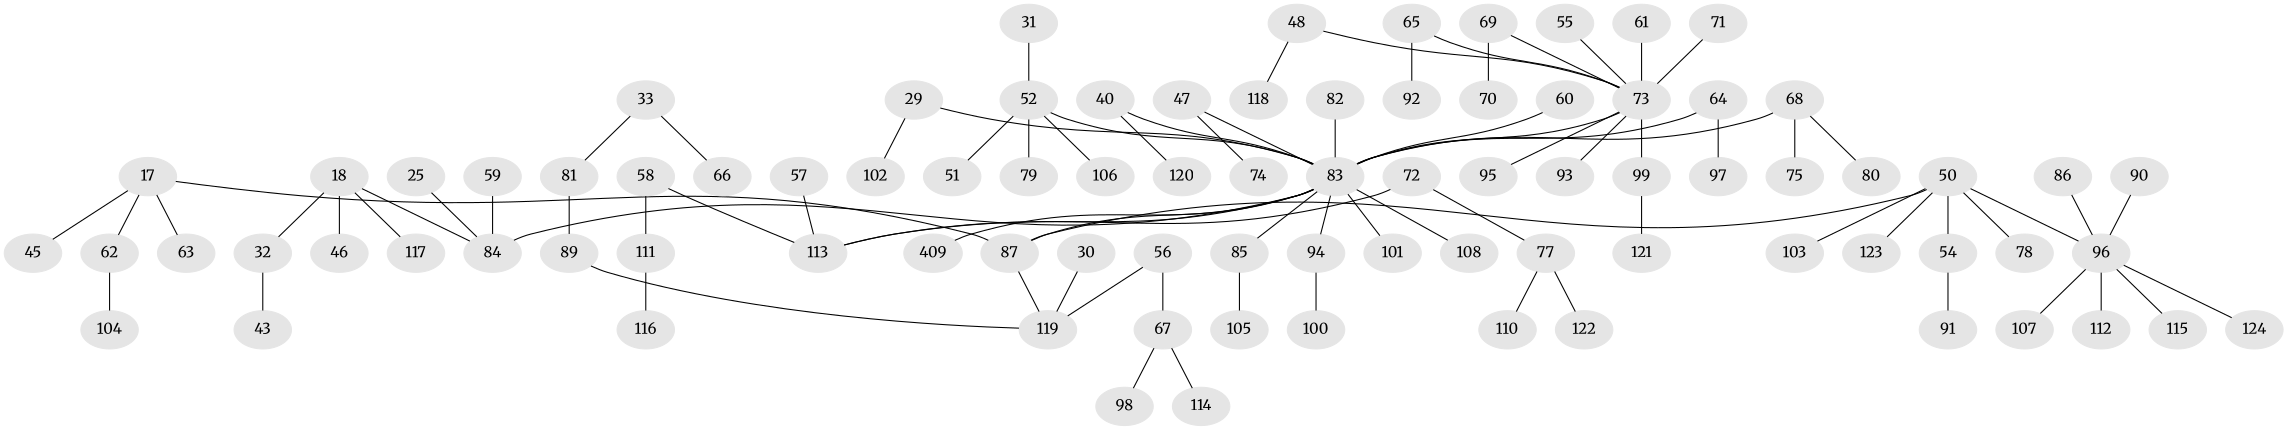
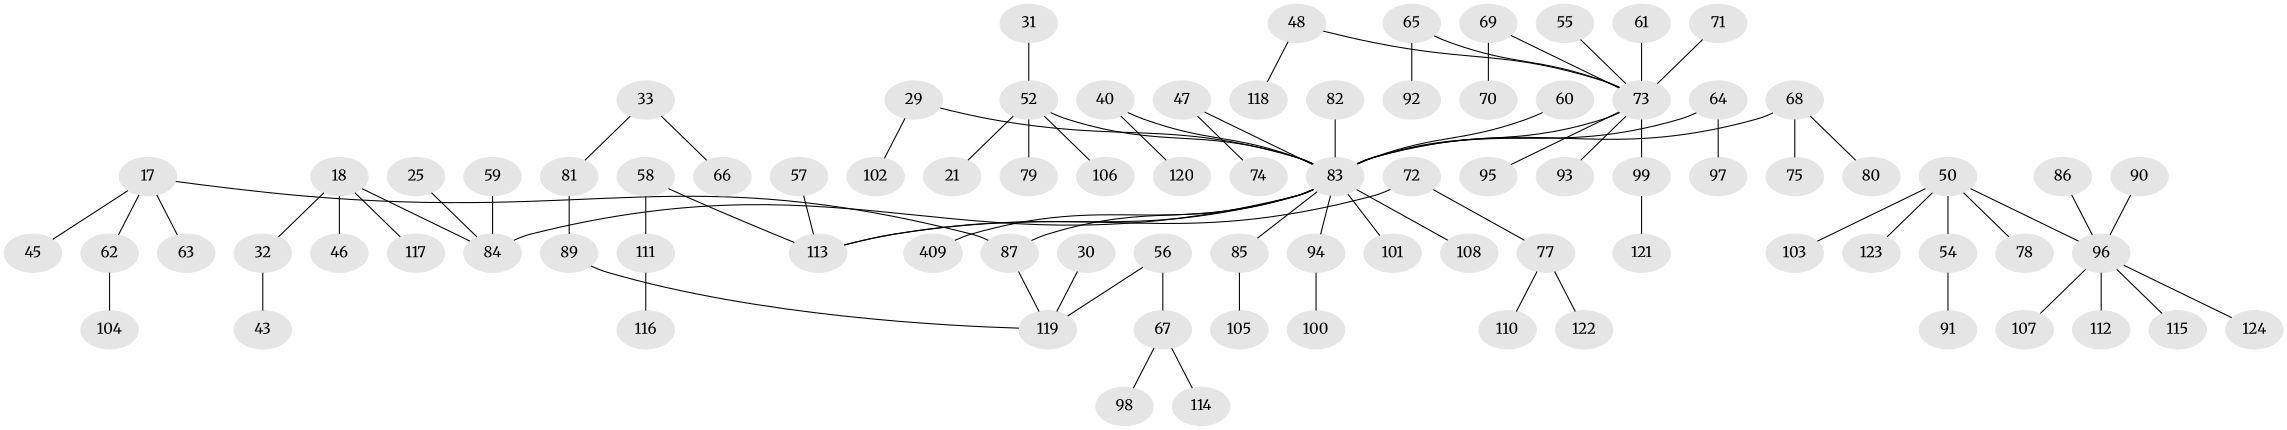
node "51": label "51" -> "21"
edge "50" -- "87": removed
